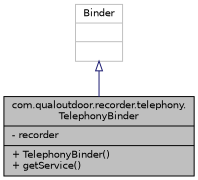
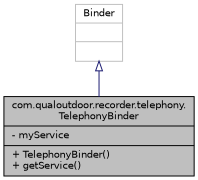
node "com.qualoutdoor.recorder.telephony.": text "- recorder" -> "- myService"
